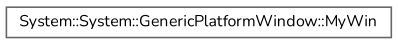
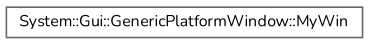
node "System::System::GenericPlatformWindow::MyWin": label "System::System::GenericPlatformWindow::MyWin" -> "System::Gui::GenericPlatformWindow::MyWin"
